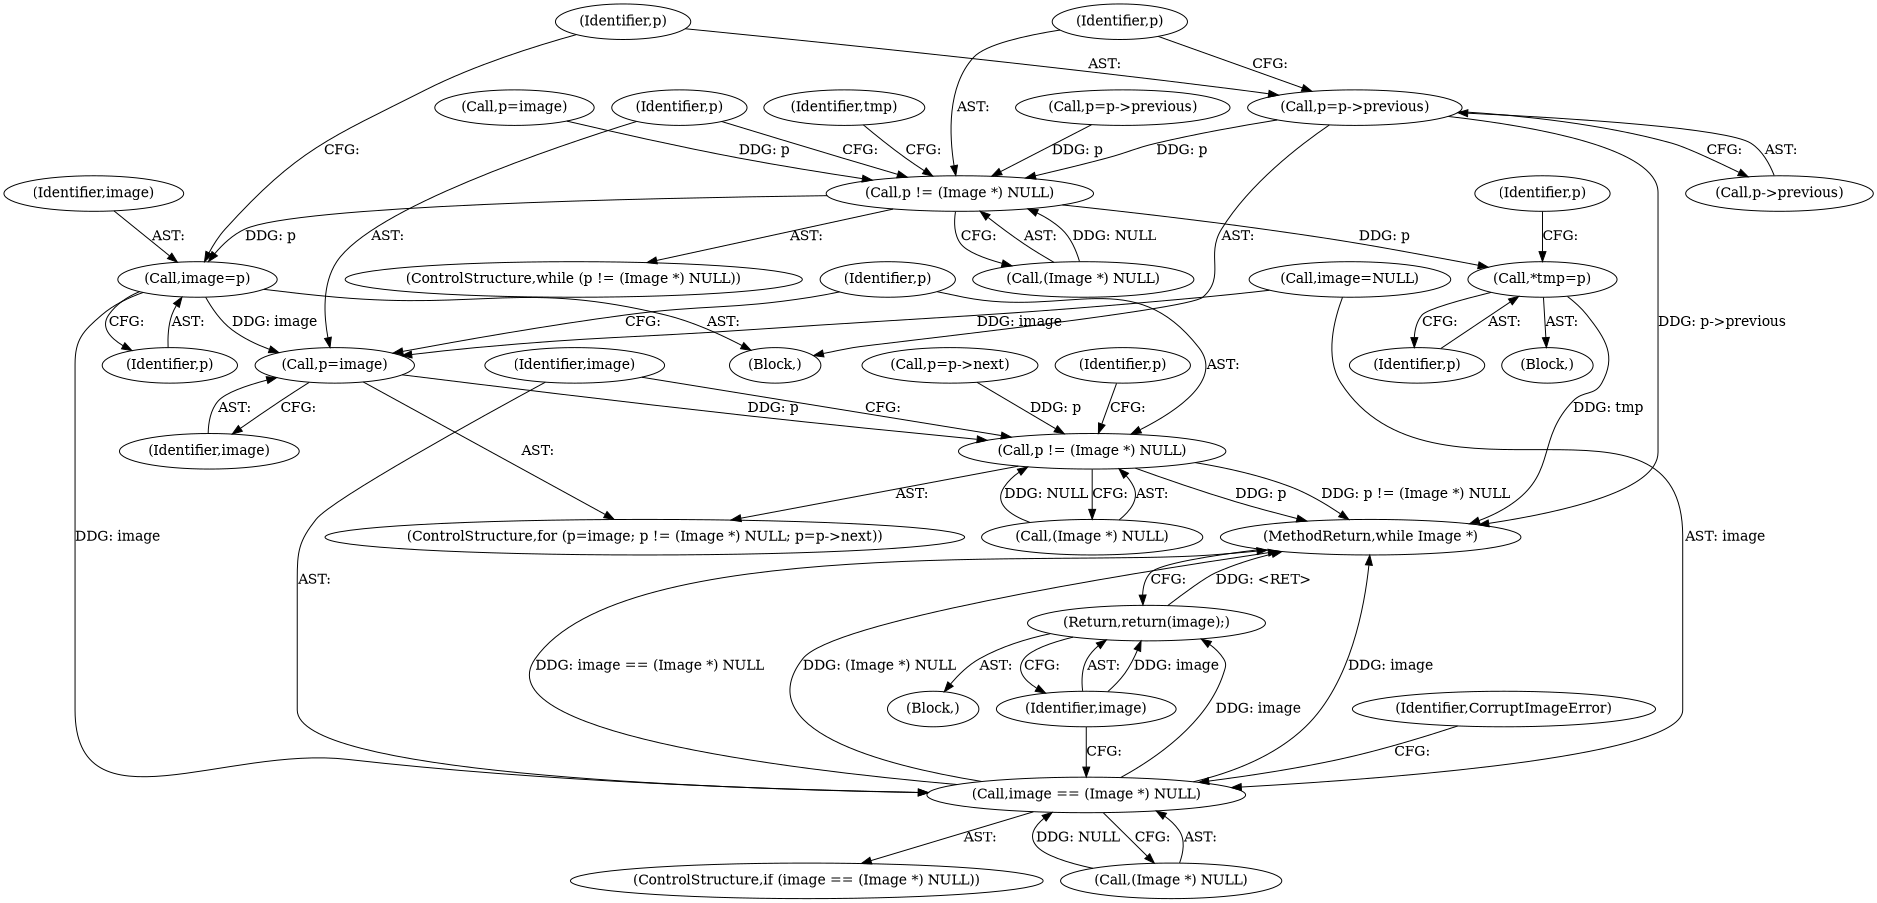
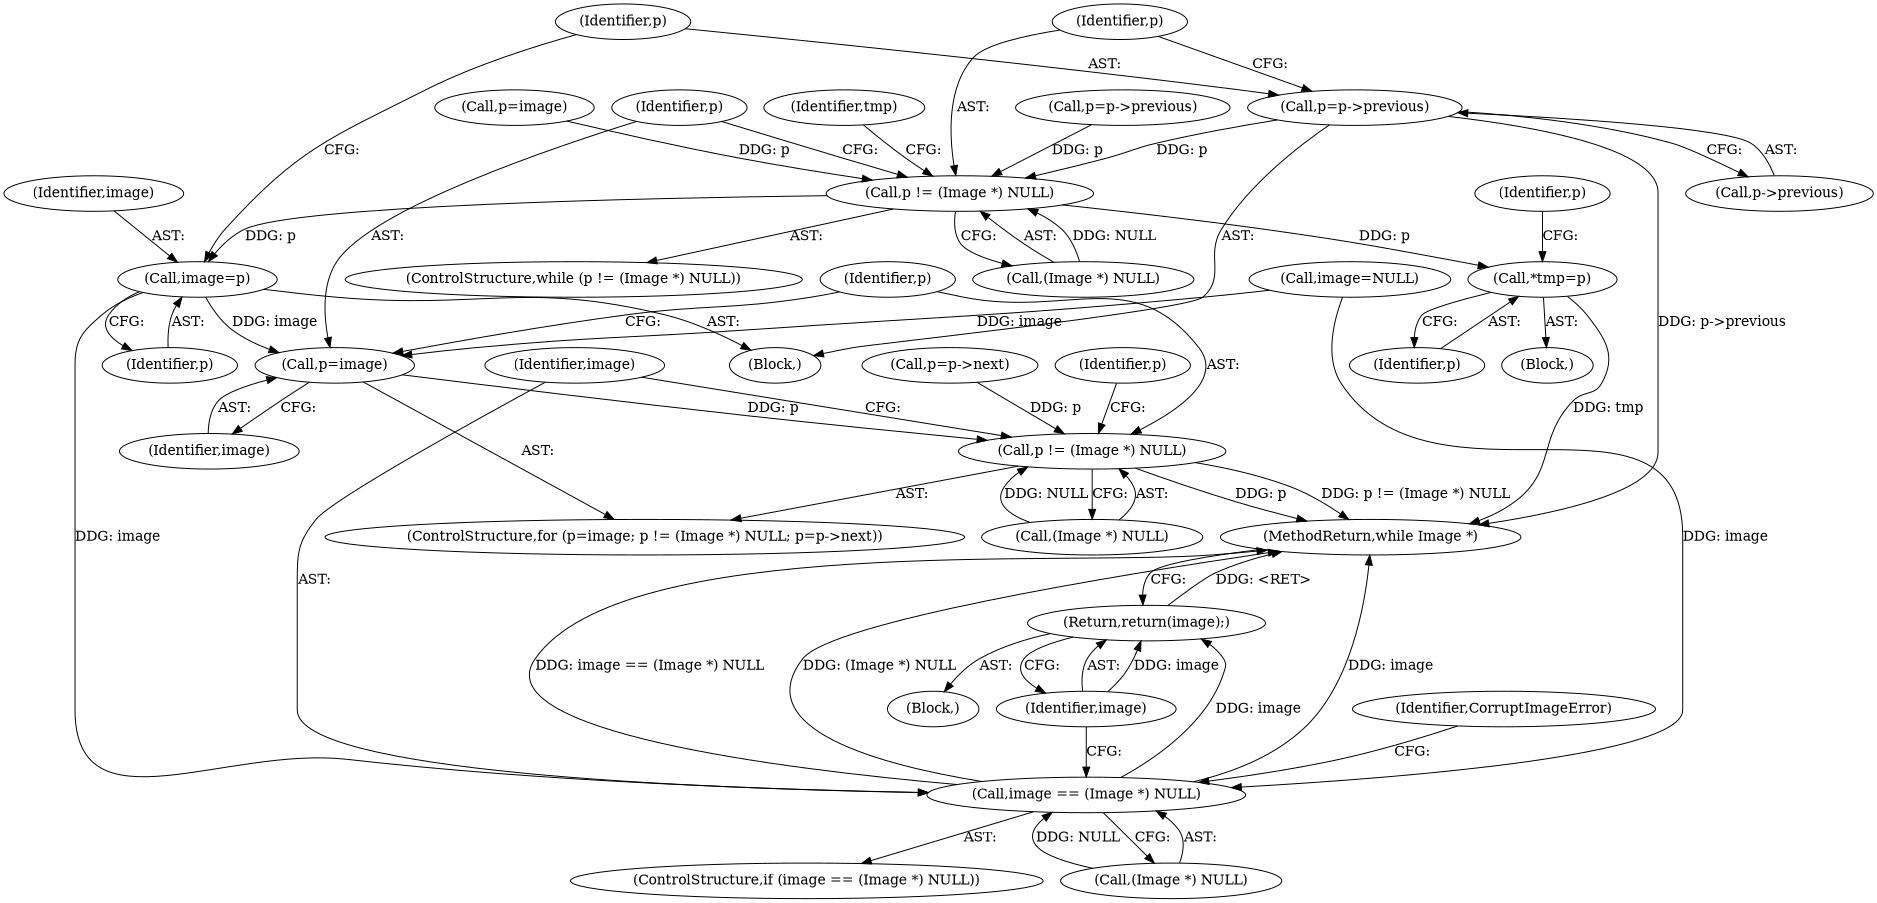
edge "(Call,image=NULL)" -> "(Call,image == (Image *) NULL)": label "AST: image" -> "DDG: image"
